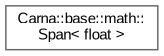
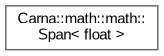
node "Carna::base::math:: Span< float >": label "Carna::base::math:: Span< float >" -> "Carna::math::math:: Span< float >"
